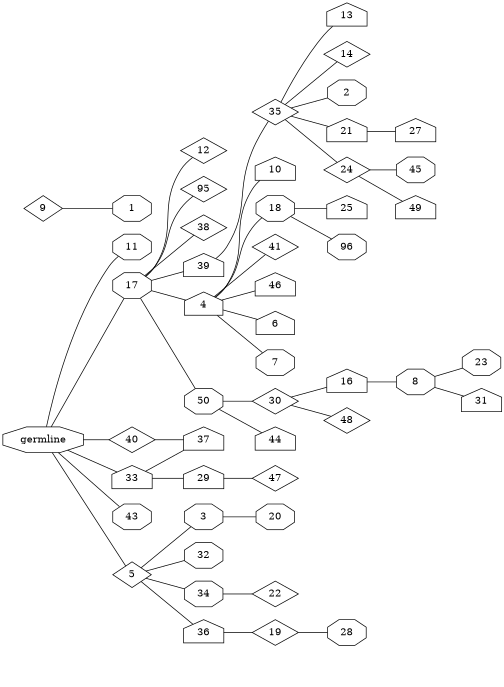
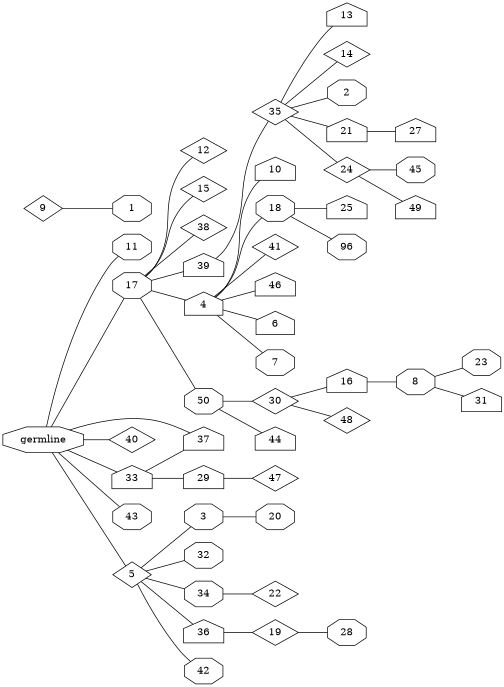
node "95": label "95" -> "15"
edge "40" -- "37": now "germline" -- "37"
node "42": added
